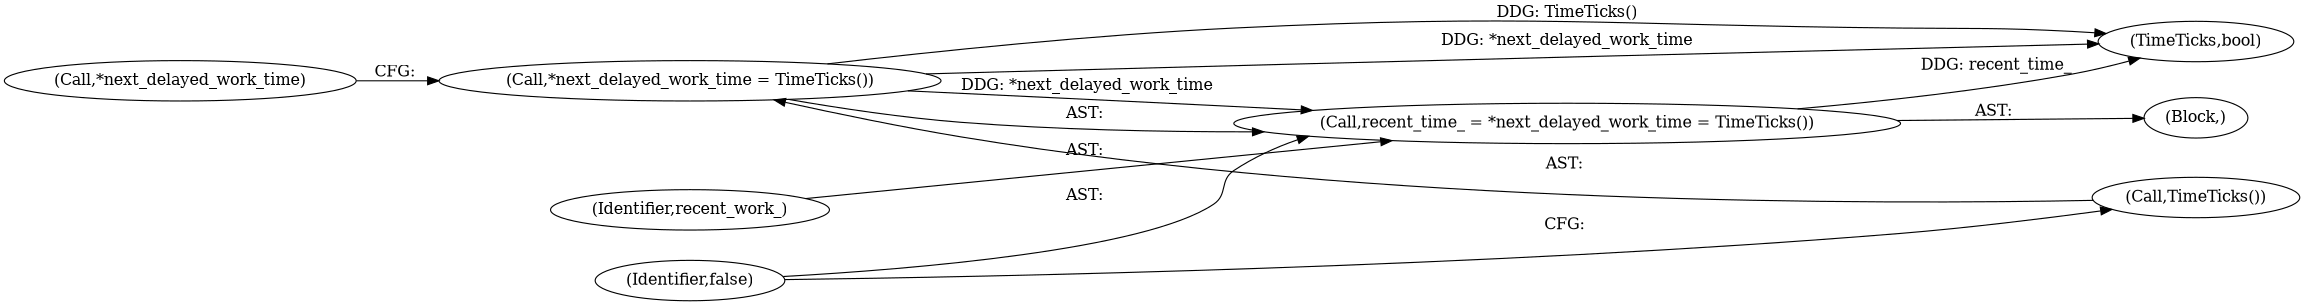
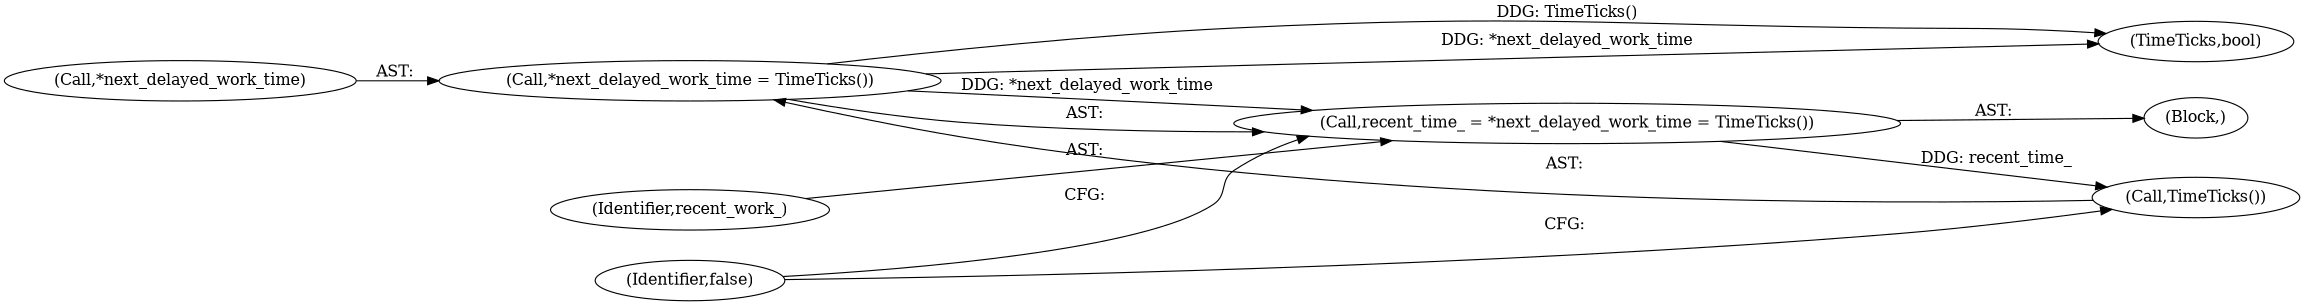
edge "(Call,*next_delayed_work_time)" -> "(Call,*next_delayed_work_time = TimeTicks())": label "CFG: " -> "AST: "
edge "(Call,recent_time_ = *next_delayed_work_time = TimeTicks())" -> "(TimeTicks,bool)": now "(Call,recent_time_ = *next_delayed_work_time = TimeTicks())" -> "(Call,TimeTicks())"
edge "(Identifier,false)" -> "(Call,recent_time_ = *next_delayed_work_time = TimeTicks())": label "AST: " -> "CFG: "
